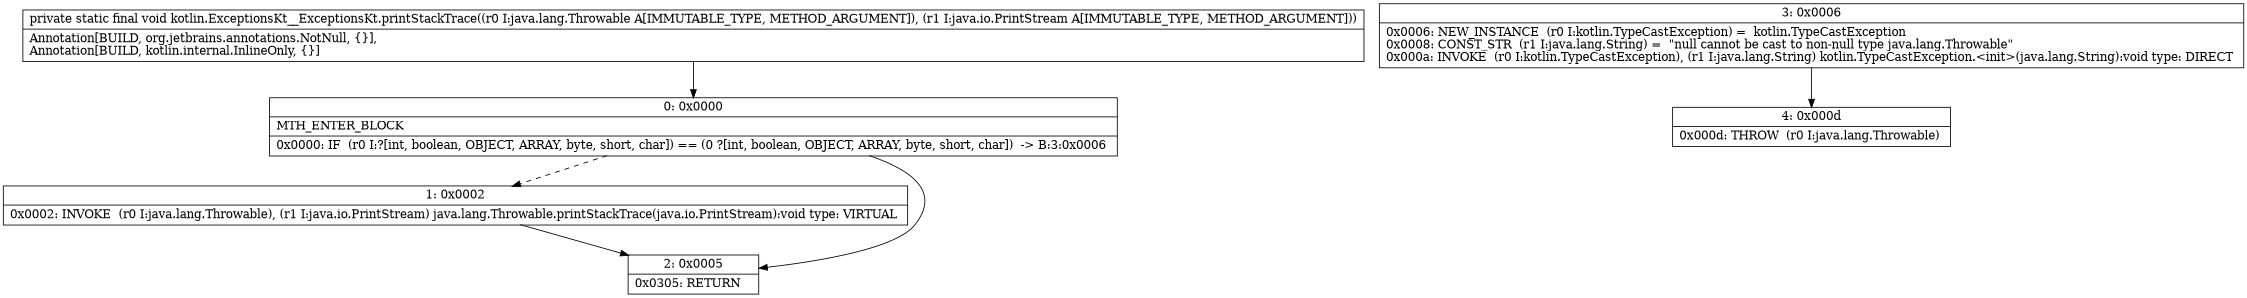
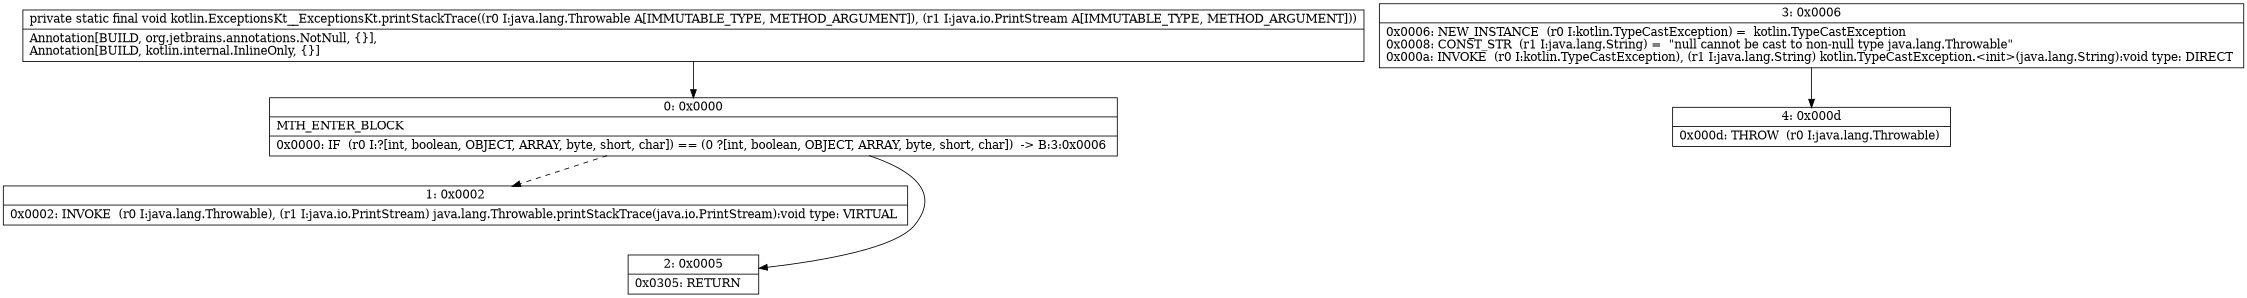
edge "1: 0x0002" -> "2: 0x0005": removed
